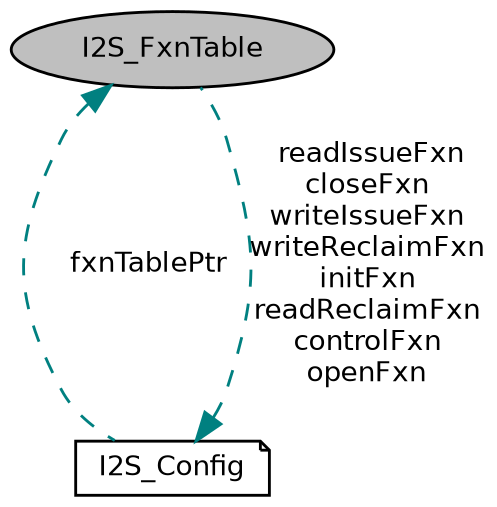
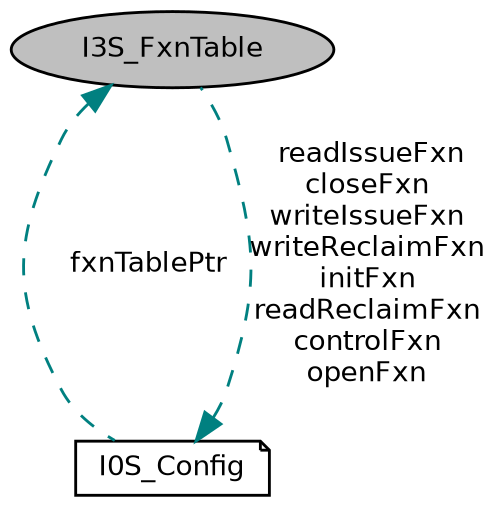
node "I2S_FxnTable": label "I2S_FxnTable" -> "I3S_FxnTable"
node "I2S_Config": label "I2S_Config" -> "I0S_Config"
